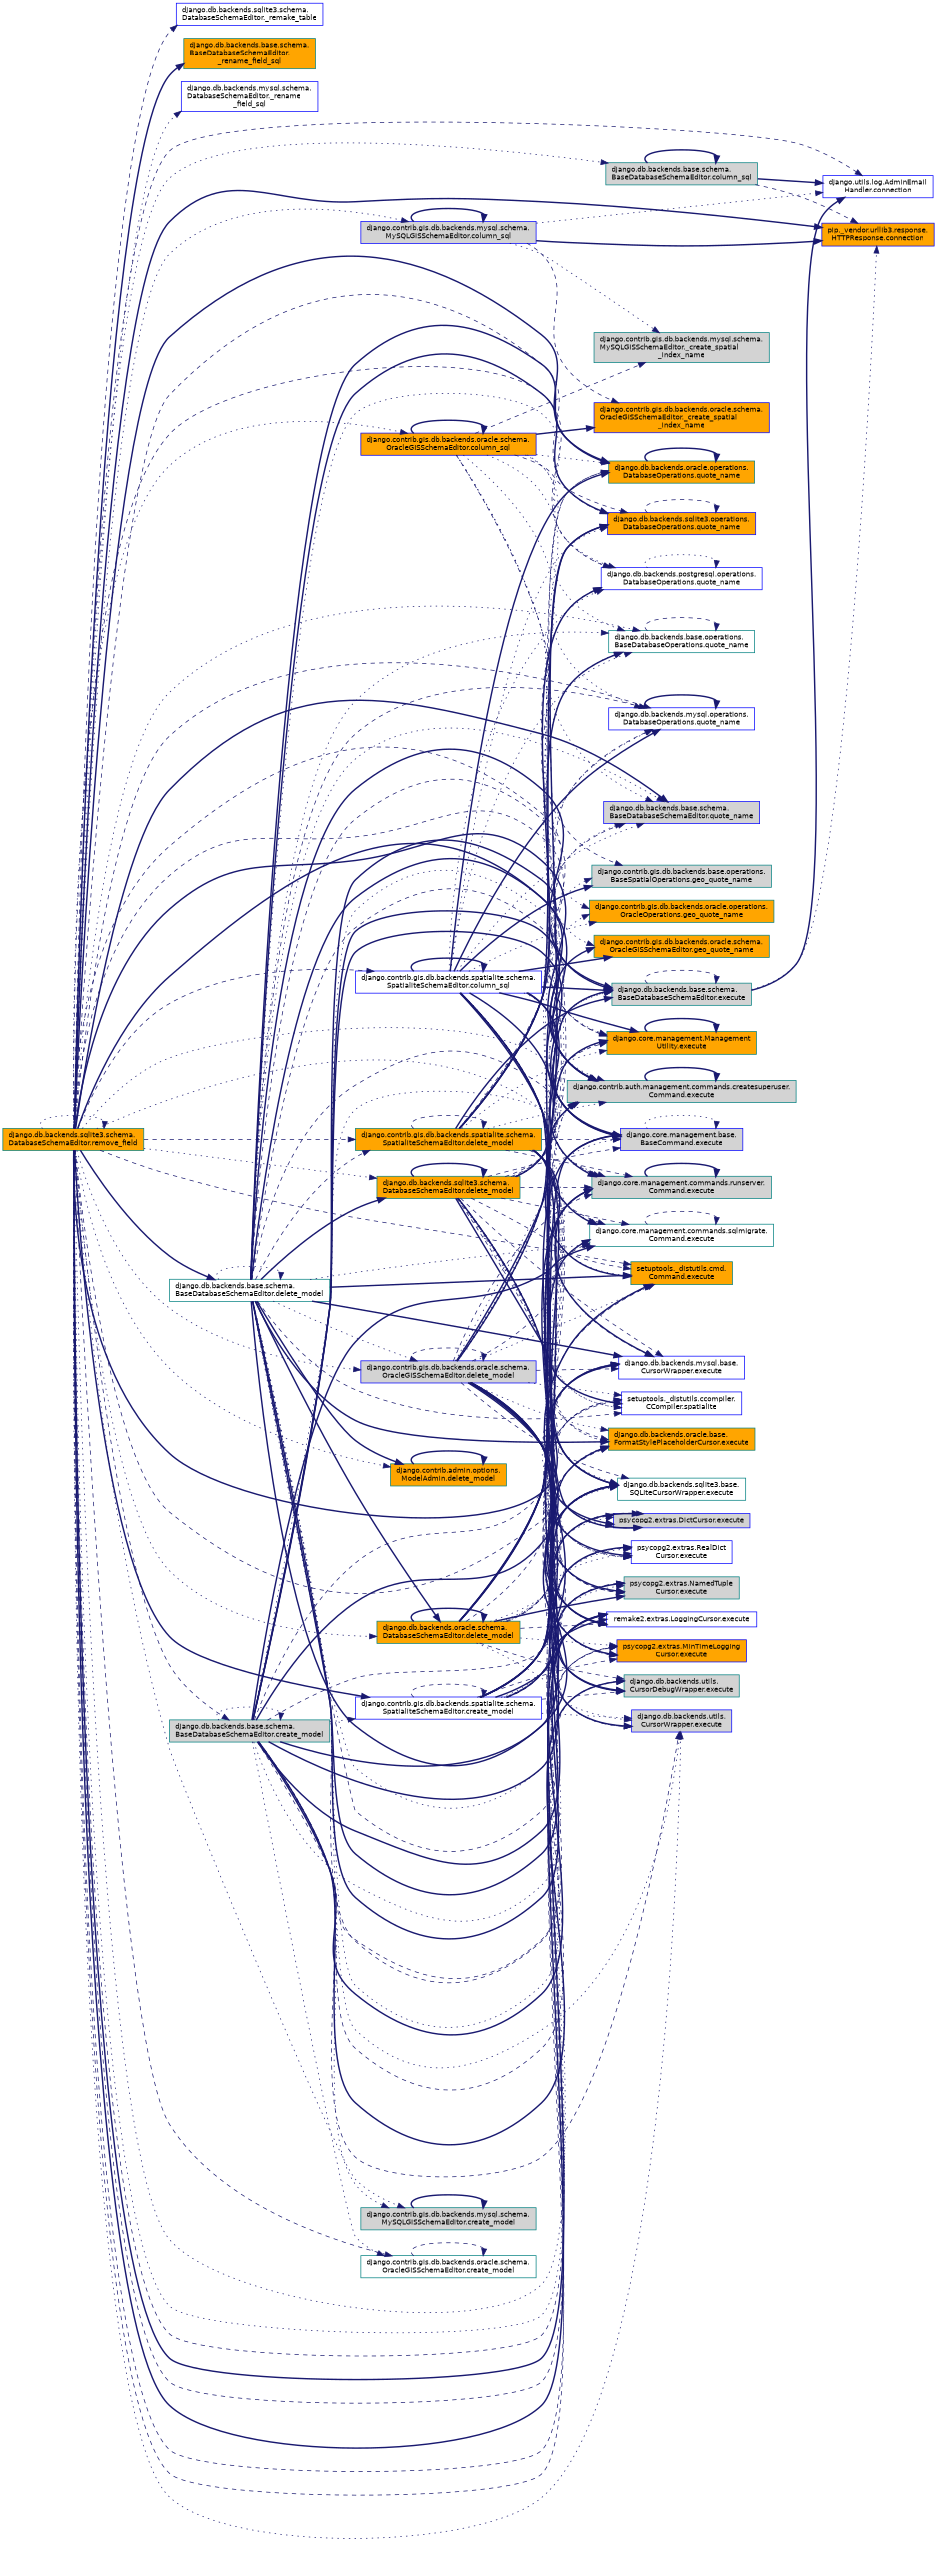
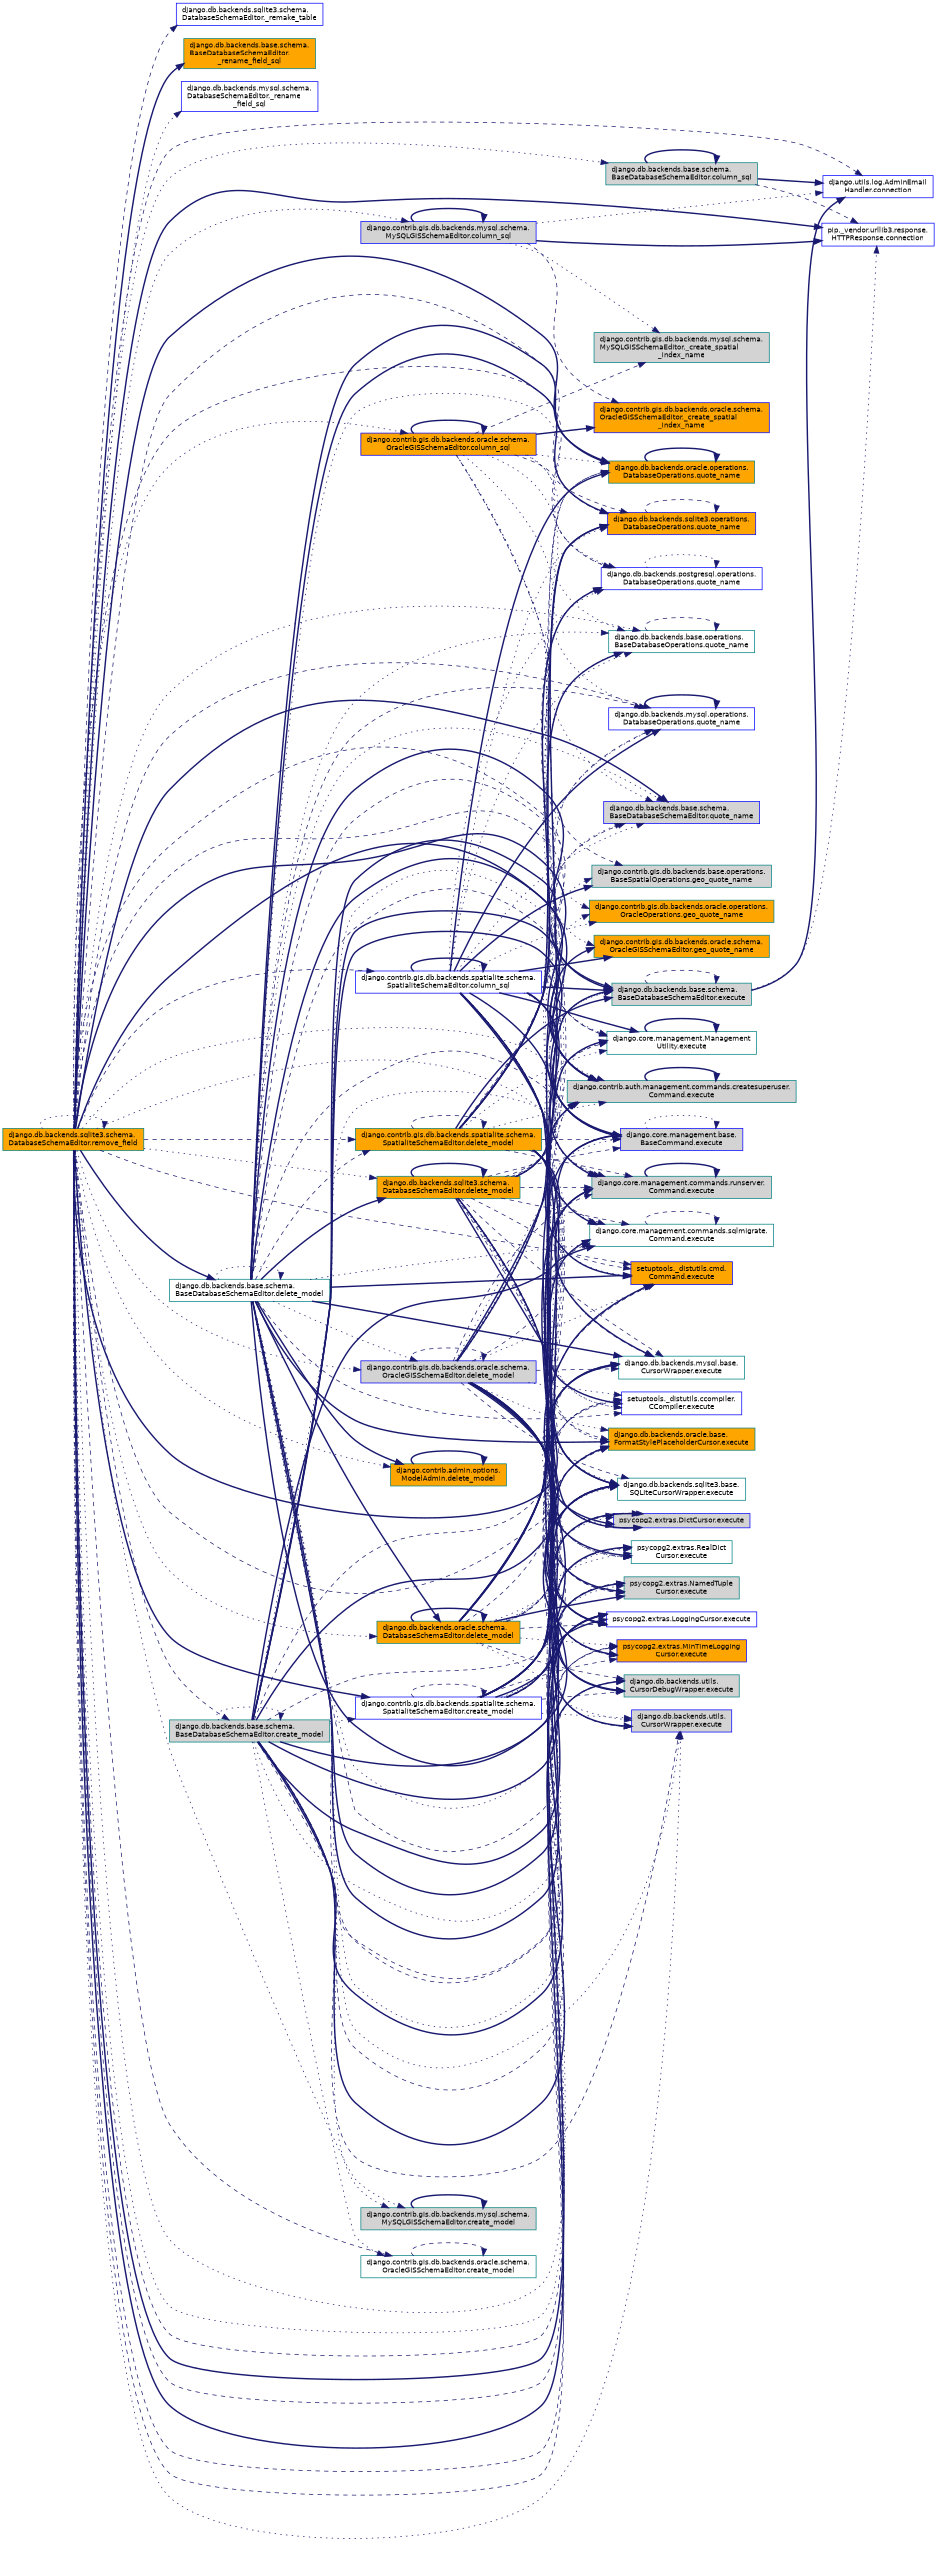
node "pip._vendor.urllib3.response. HTTPResponse.connection": fillcolor orange -> white
node "django.core.management.Management Utility.execute": fillcolor orange -> white
node "setuptools._distutils.cmd. Command.execute": color teal -> blue
node "django.db.backends.mysql.base. CursorWrapper.execute": color blue -> teal
node "setuptools._distutils.ccompiler. CCompiler.spatialite": label "setuptools._distutils.ccompiler. CCompiler.spatialite" -> "setuptools._distutils.ccompiler. CCompiler.execute"
node "psycopg2.extras.RealDict Cursor.execute": color blue -> teal
node "remake2.extras.LoggingCursor.execute": label "remake2.extras.LoggingCursor.execute" -> "psycopg2.extras.LoggingCursor.execute"
